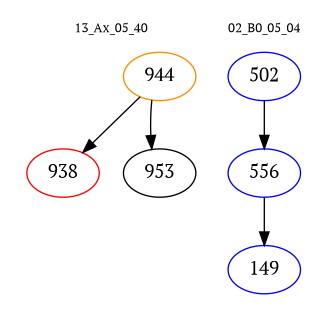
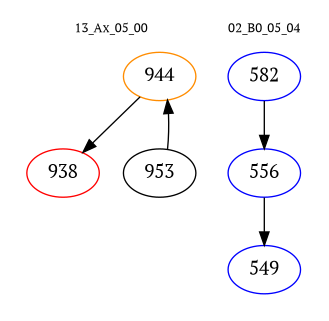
cluster "13_Ax_05_40": label "13_Ax_05_40" -> "13_Ax_05_00"
node "502": label "502" -> "582"
edge "944" -> "953": reversed
node "149": label "149" -> "549"
